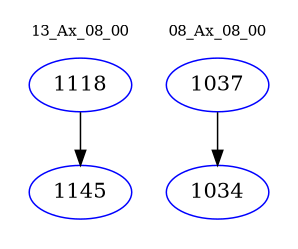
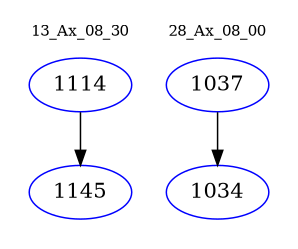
cluster "13_Ax_08_00": label "13_Ax_08_00" -> "13_Ax_08_30"
cluster "08_Ax_08_00": label "08_Ax_08_00" -> "28_Ax_08_00"
node "1118": label "1118" -> "1114"
